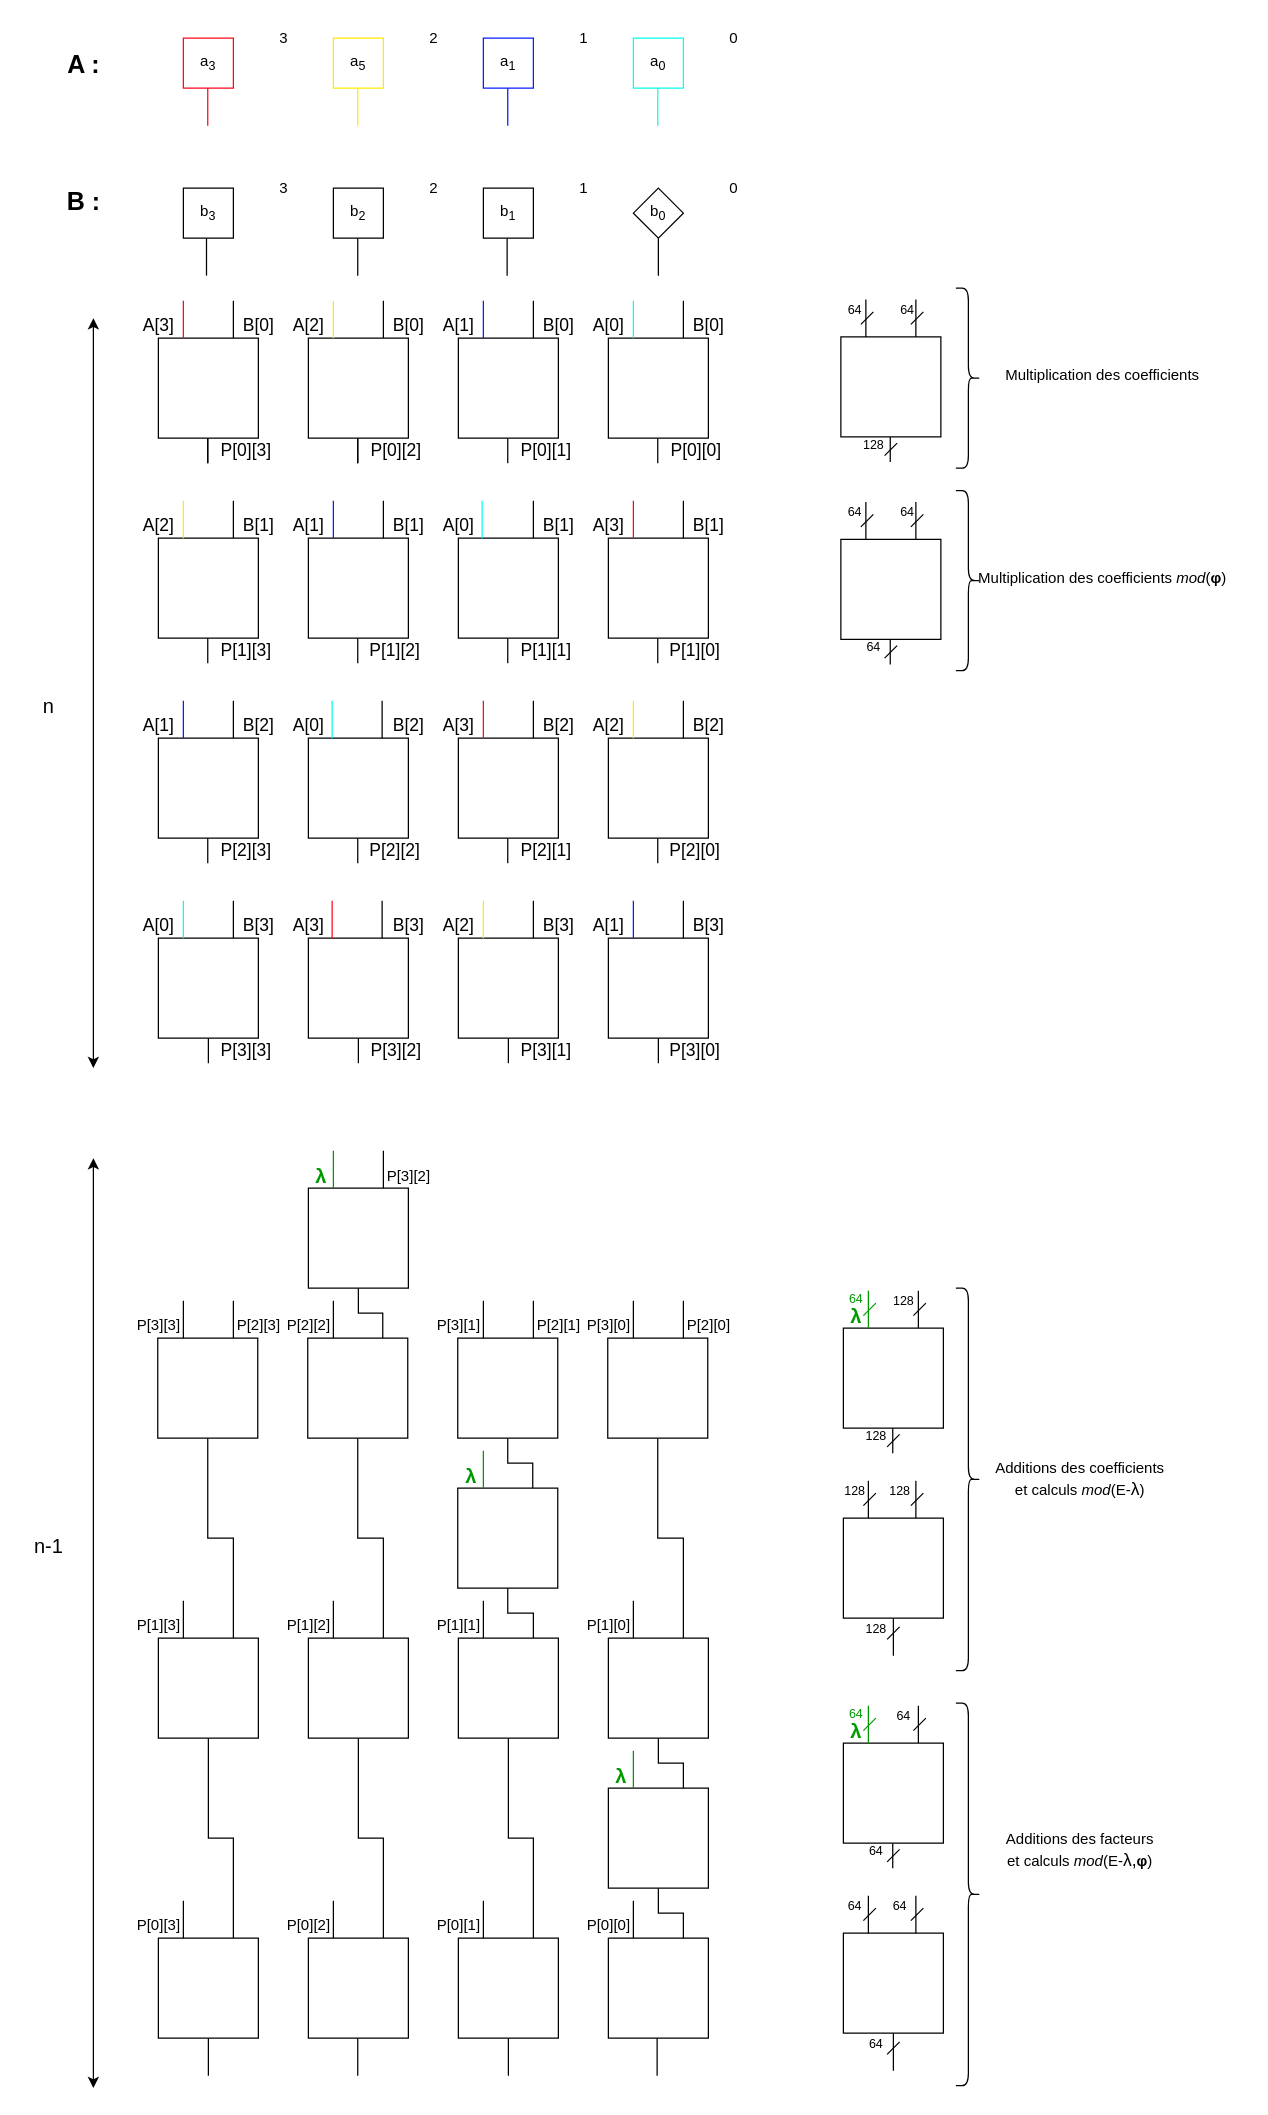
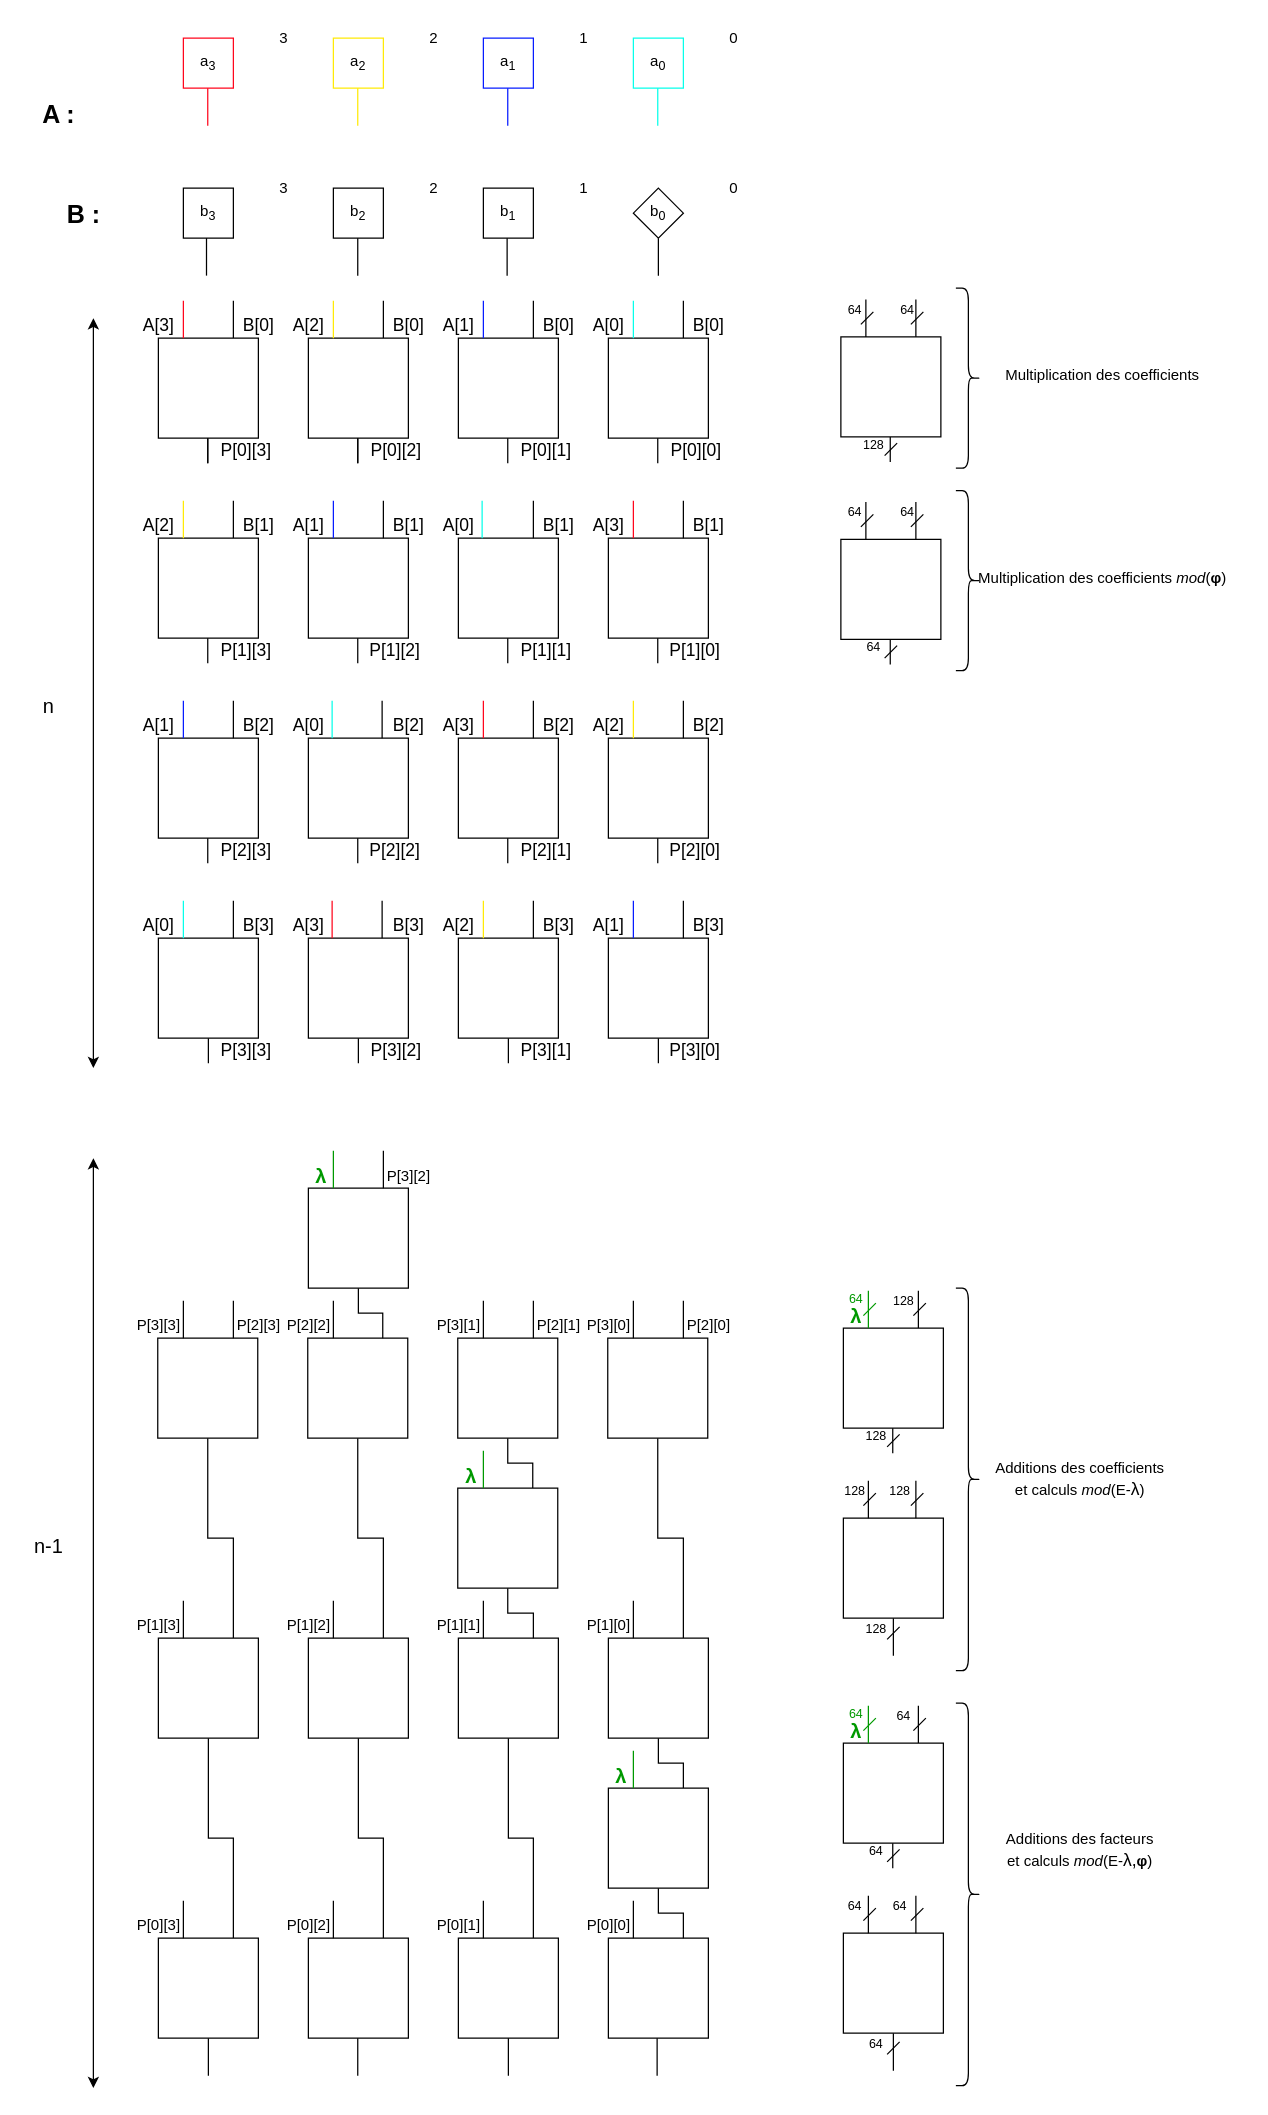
node "A :": moved (83, 63) -> (58, 113)
node "a5": label "a5" -> "a2"
node "B :": moved (83, 201) -> (83, 213)
